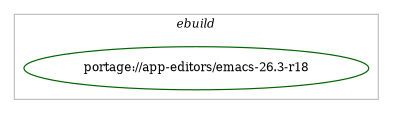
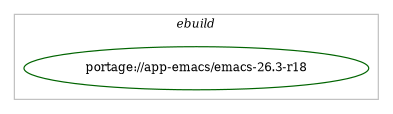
node "portage://app-editors/emacs-26.3-r18": label "portage://app-editors/emacs-26.3-r18" -> "portage://app-emacs/emacs-26.3-r18"
